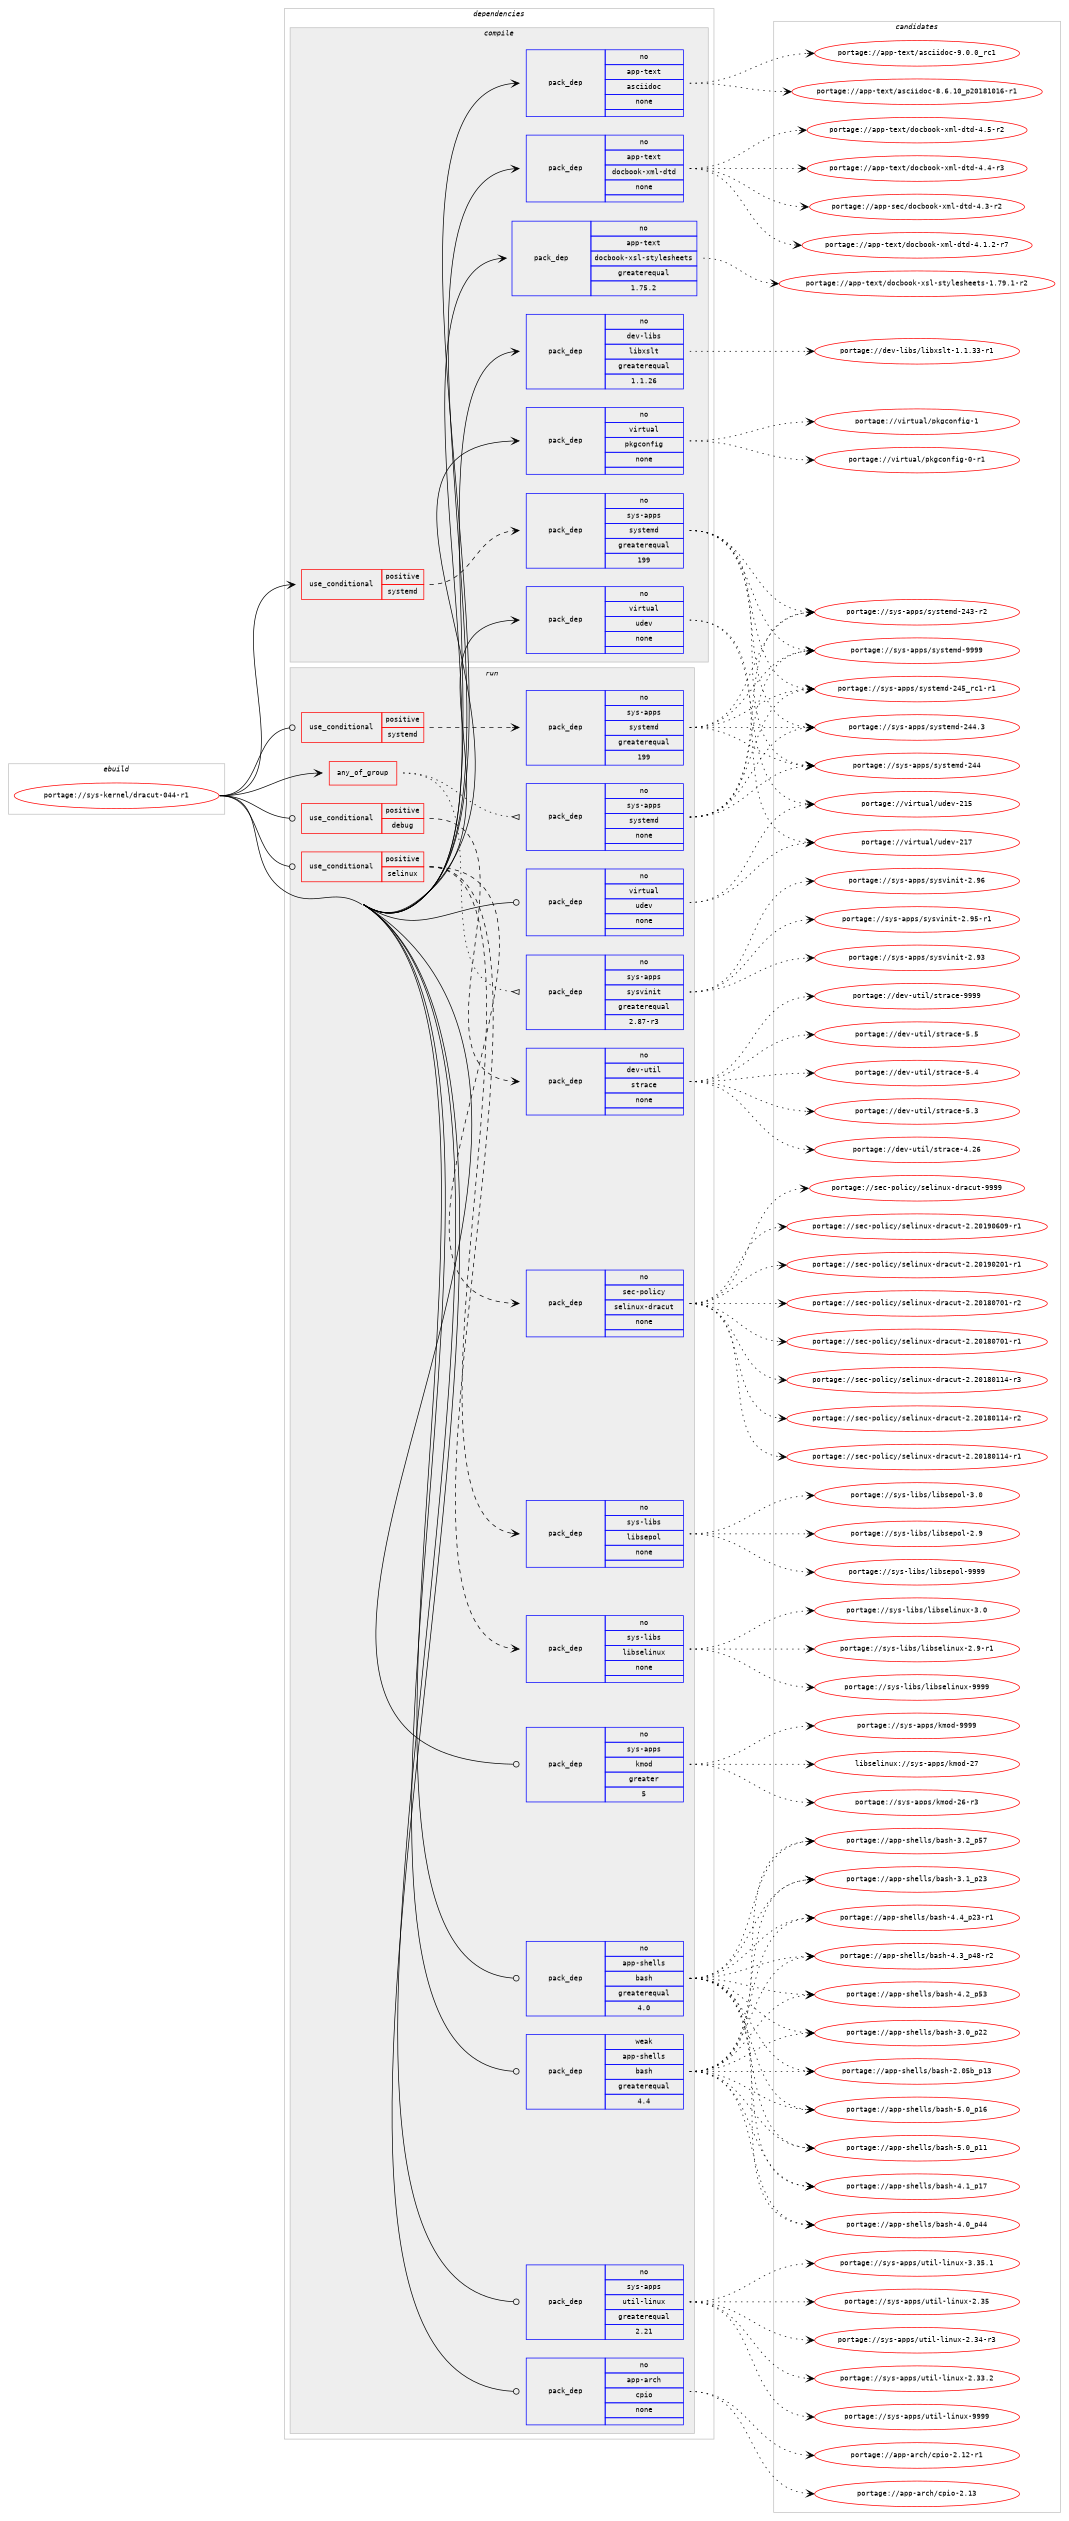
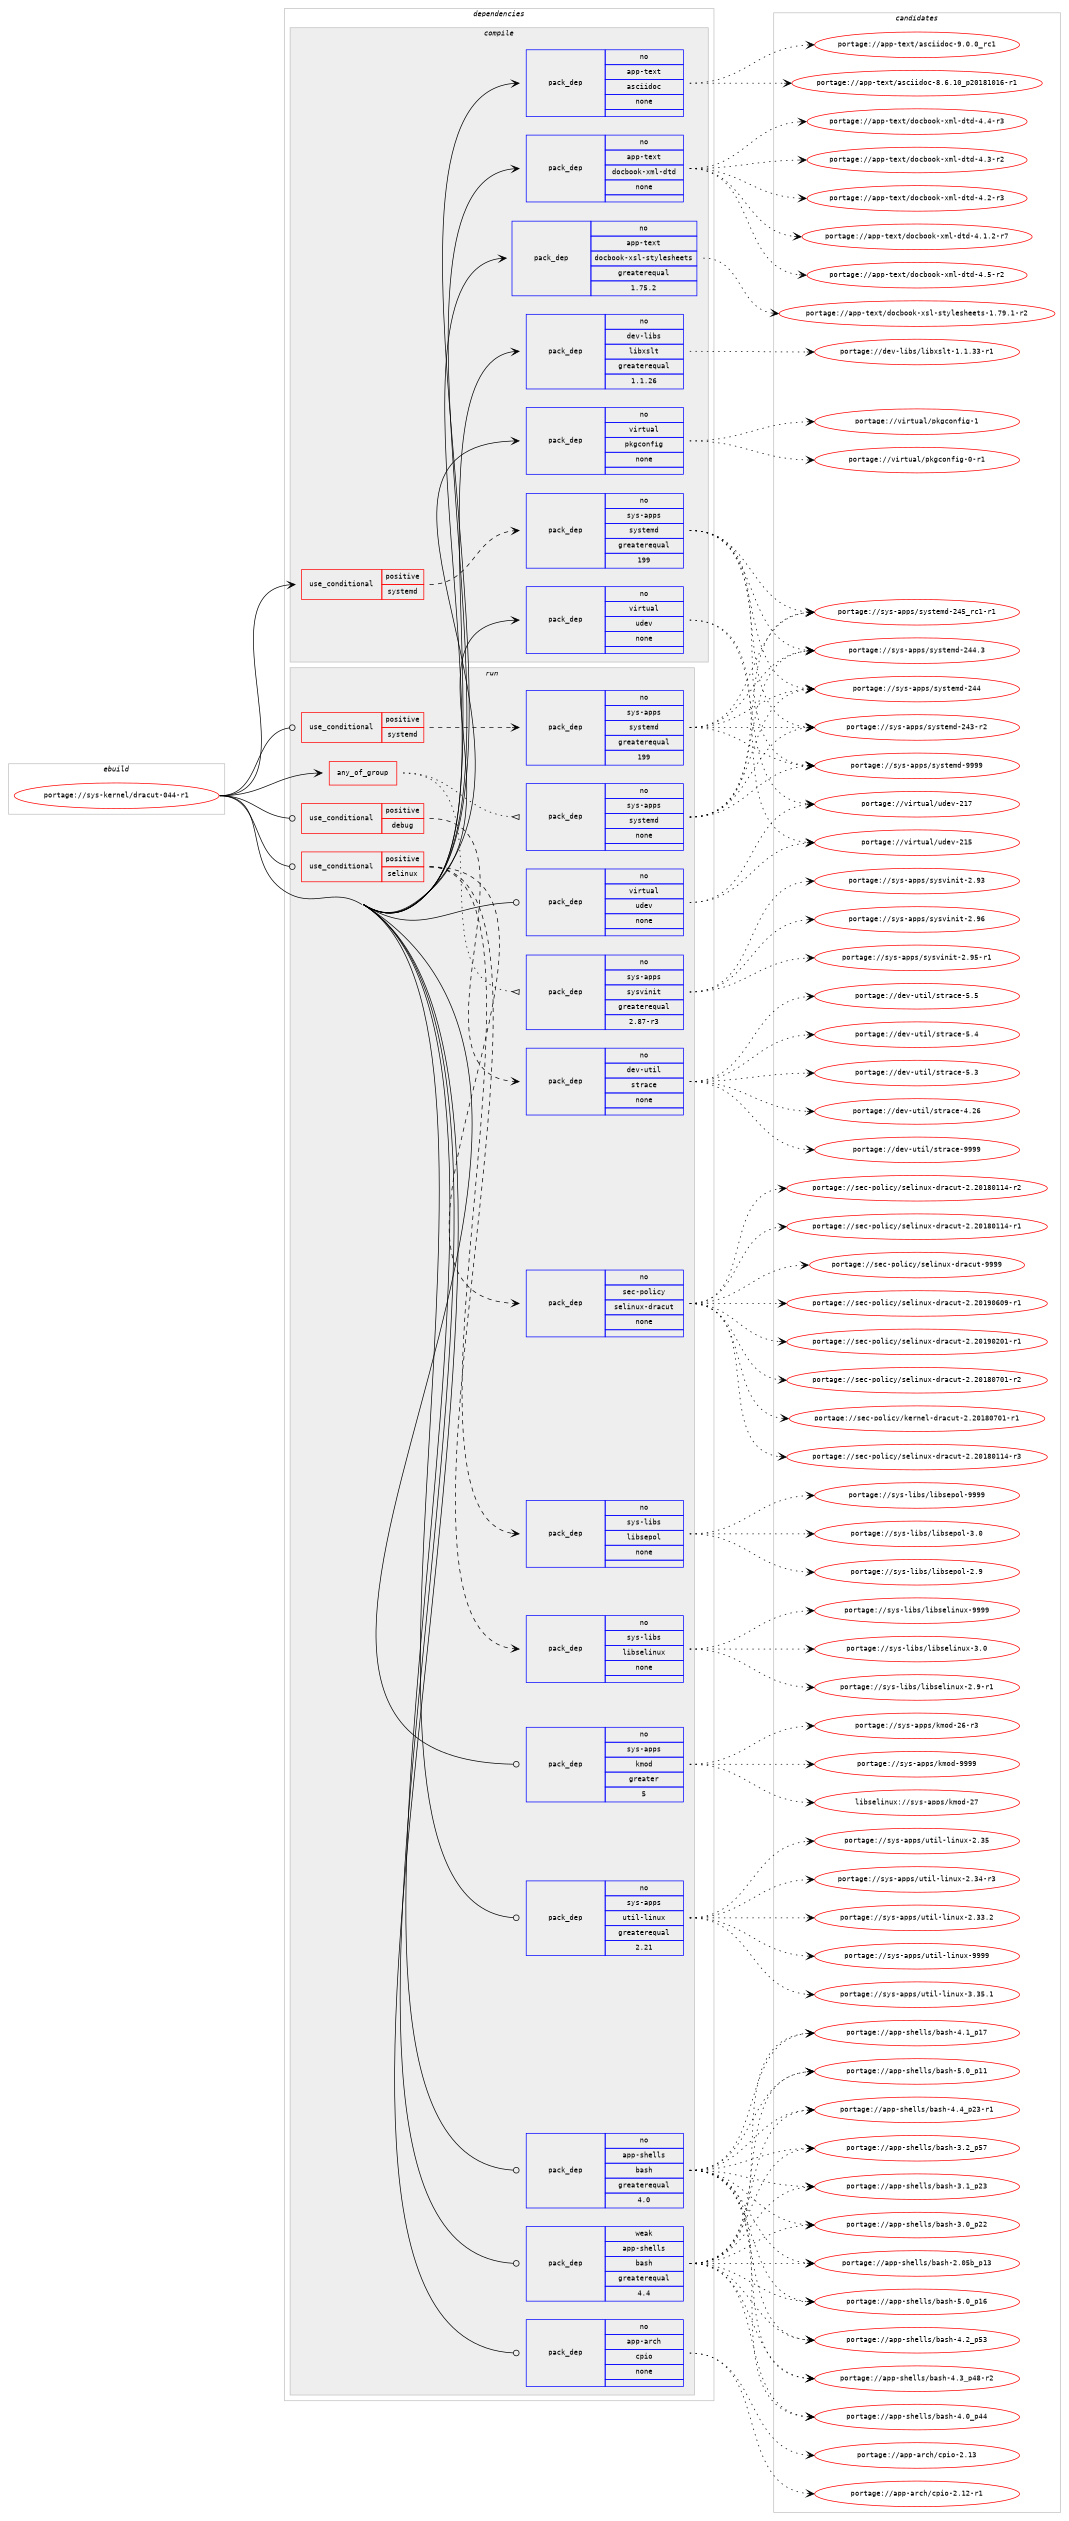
node "portage://app-text/docbook-xml-dtd-4.2-r3": added
node "portage://app-sec/docbook-xml-dtd-4.3-r2": label "portage://app-sec/docbook-xml-dtd-4.3-r2" -> "portage://app-text/docbook-xml-dtd-4.3-r2"
node "portage://sec-policy/selinux-dracut-2.20180701-r1": label "portage://sec-policy/selinux-dracut-2.20180701-r1" -> "portage://sec-policy/kernel-dracut-2.20180701-r1"
